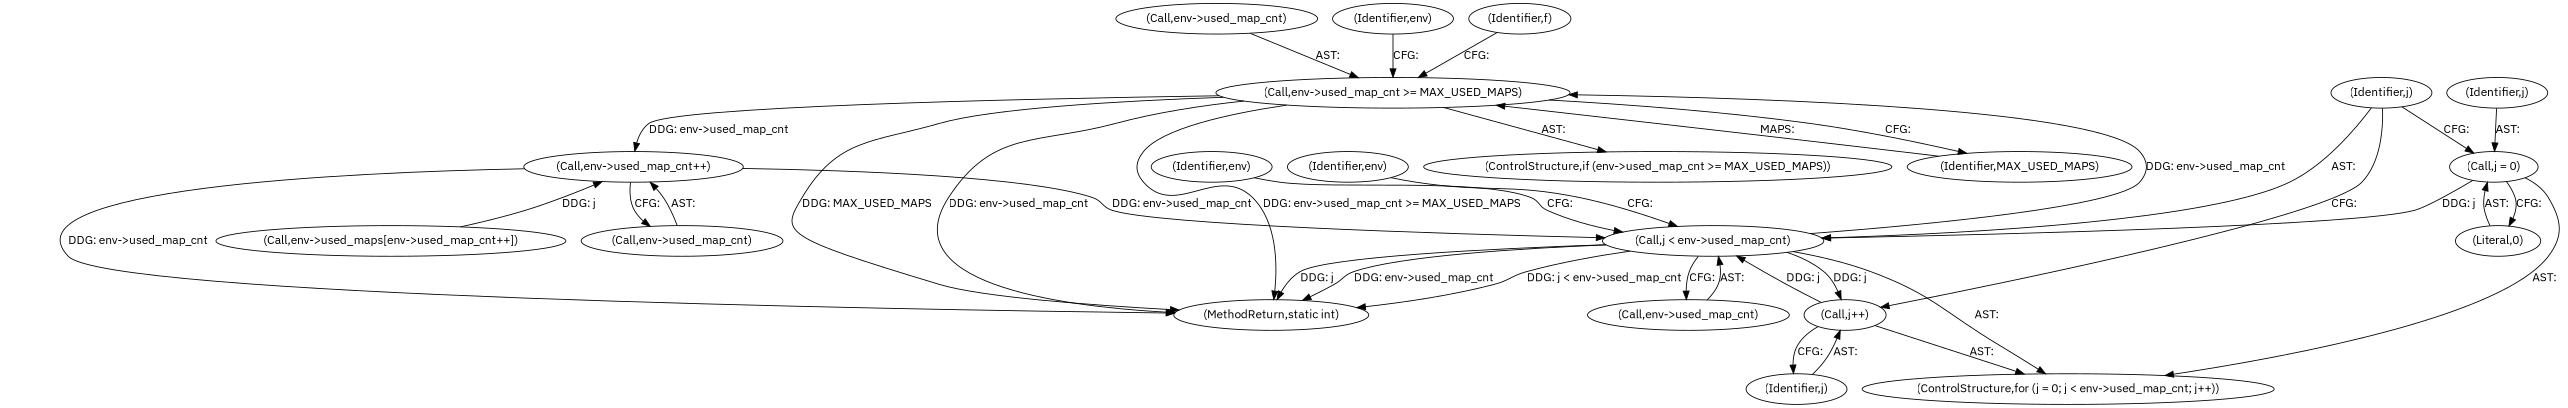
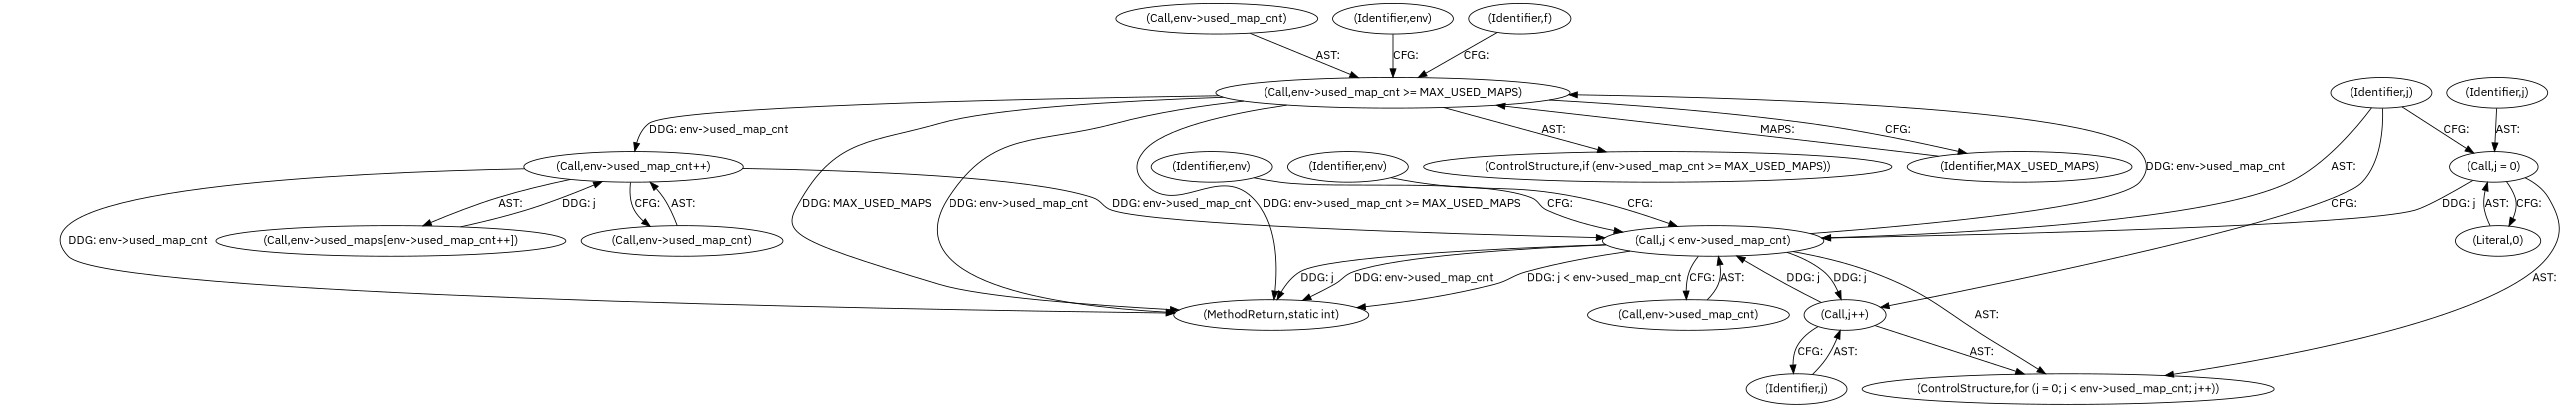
edge "(Call,env->used_map_cnt++)" -> "(Call,env->used_maps[env->used_map_cnt++])": added, label "AST:"
